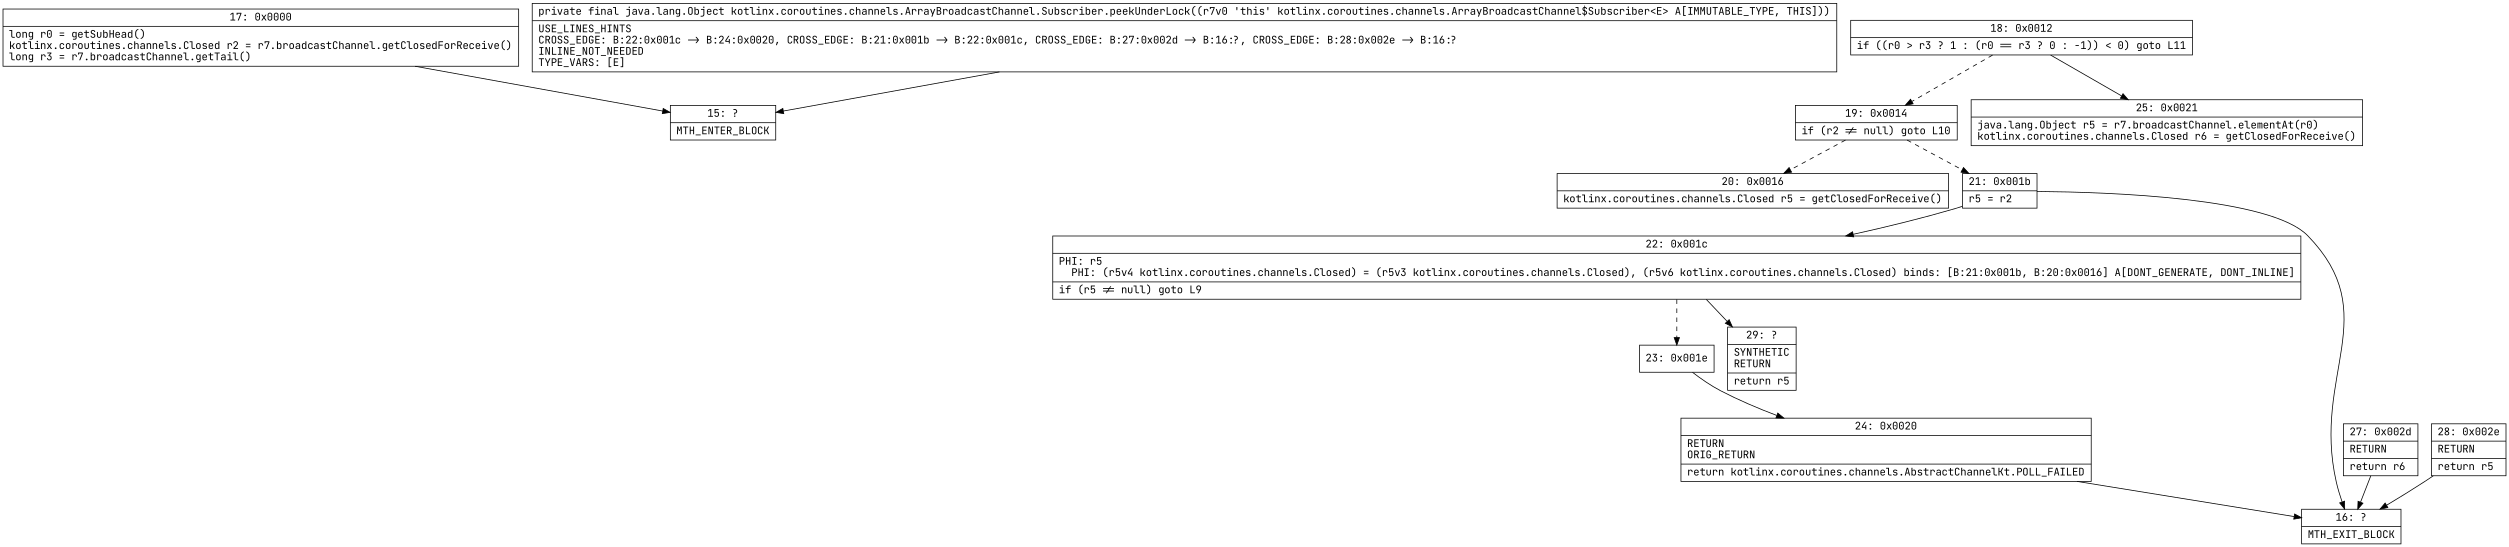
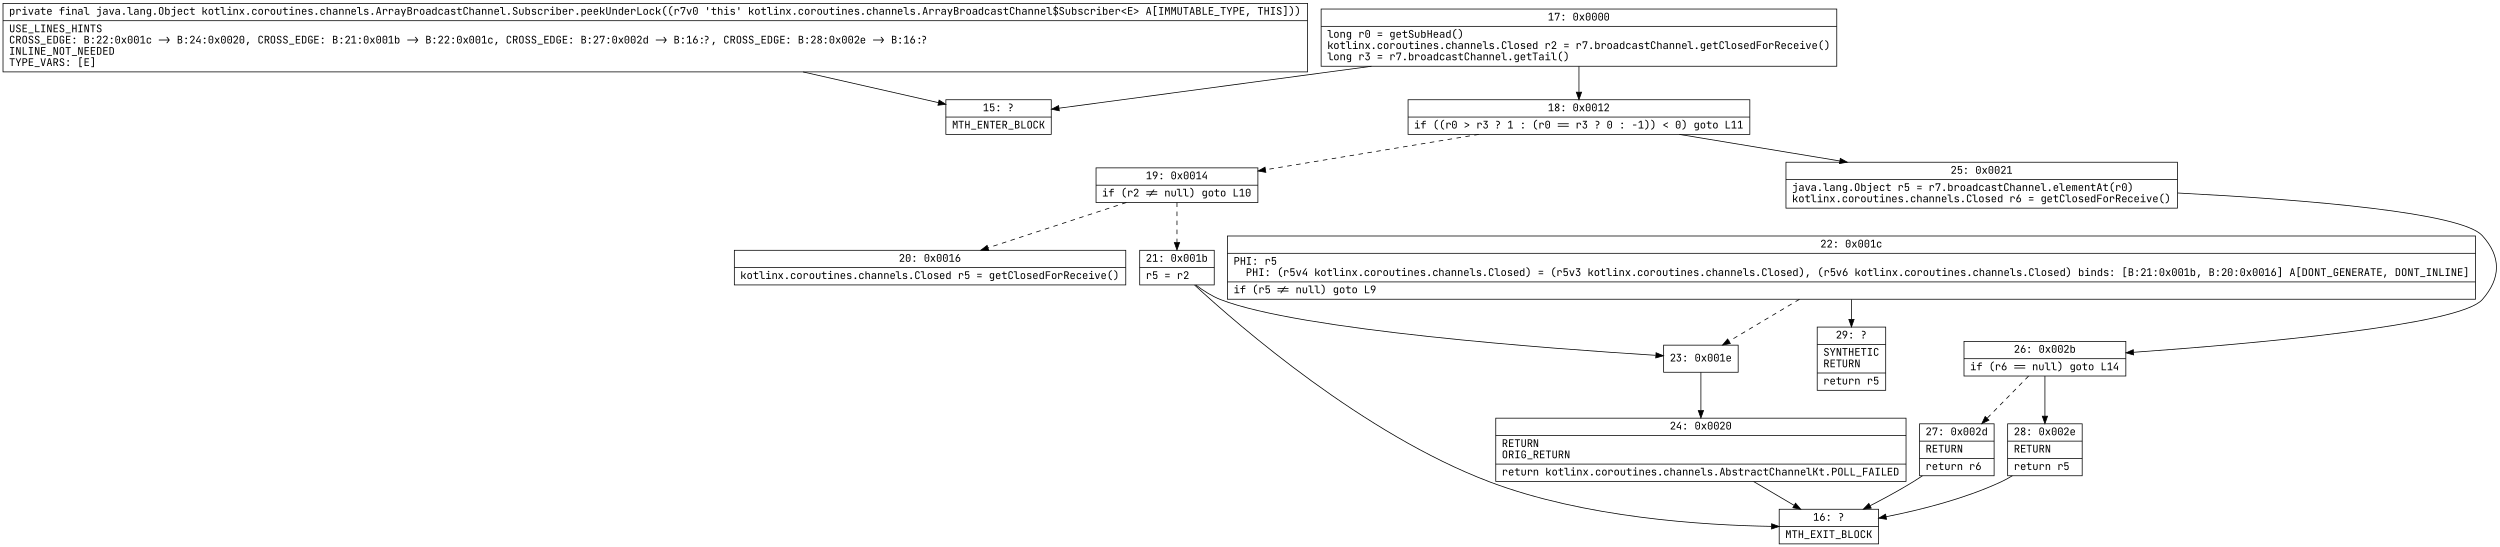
edge "17: 0x0000" -> "18: 0x0012": added
edge "21: 0x001b" -> "22: 0x001c": now "21: 0x001b" -> "23: 0x001e"
node "26: 0x002b": added
